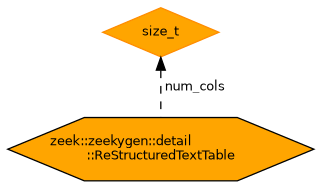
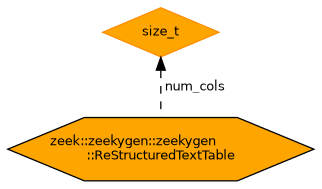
node "zeek::zeekygen::detail ::ReStructuredTextTable": label "zeek::zeekygen::detail ::ReStructuredTextTable" -> "zeek::zeekygen::zeekygen ::ReStructuredTextTable"
